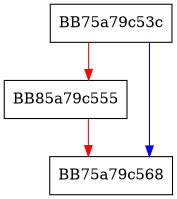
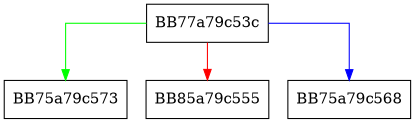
node "BB75a79c53c": label "BB75a79c53c" -> "BB77a79c53c"
node "BB75a79c573": added
edge "BB85a79c555" -> "BB75a79c568": removed
